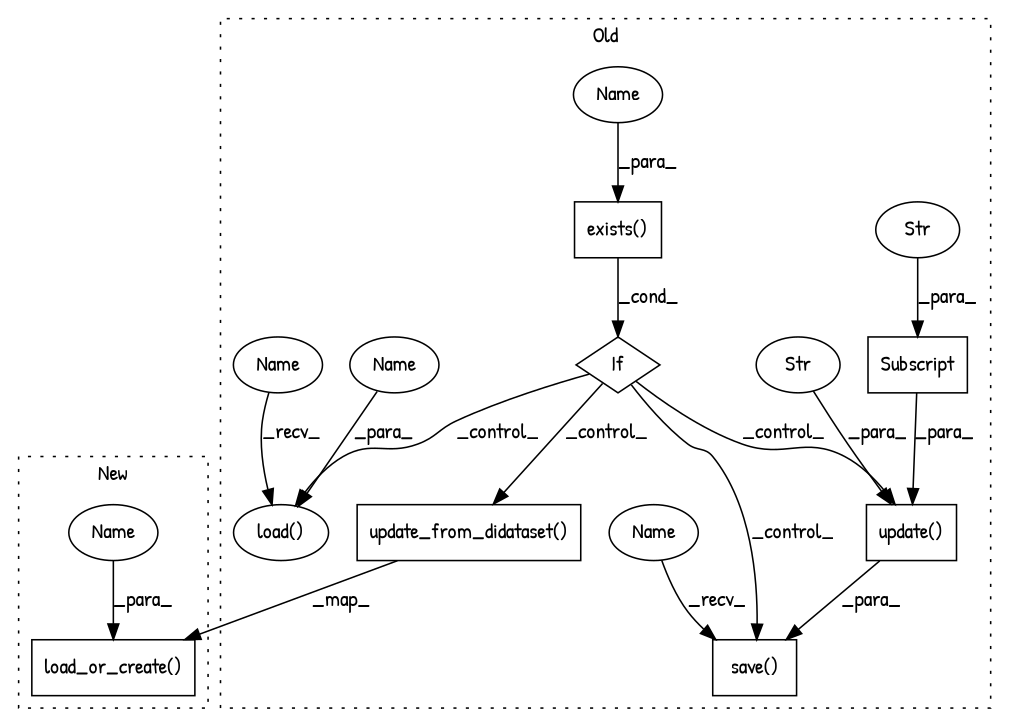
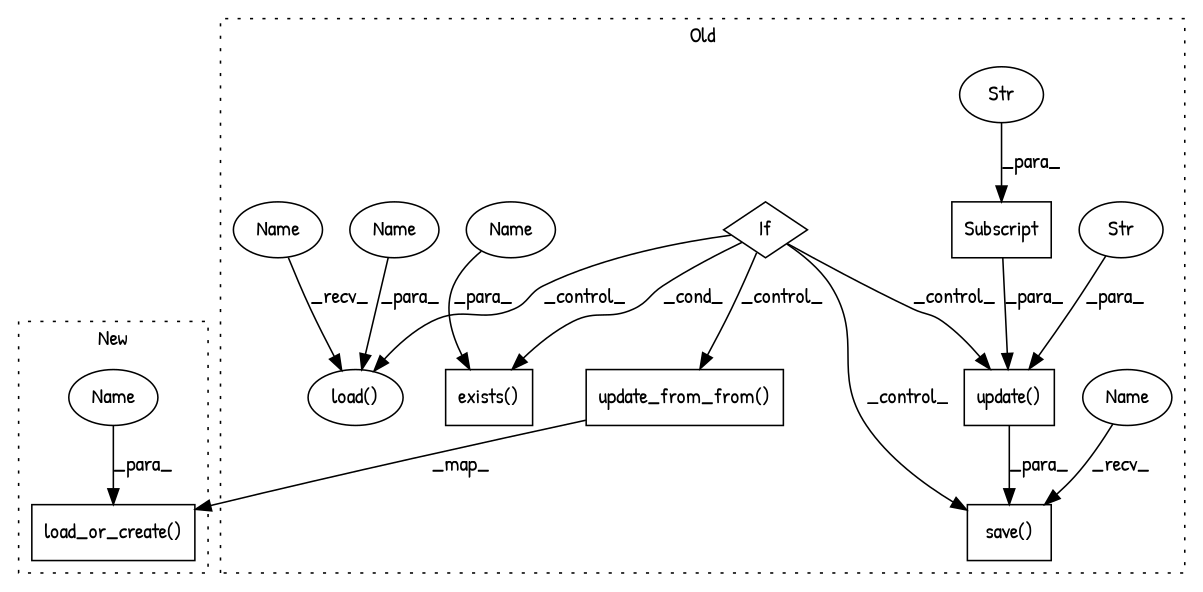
edge "exists()" -> "If": reversed
node "update_from_didataset()": label "update_from_didataset()" -> "update_from_from()"
